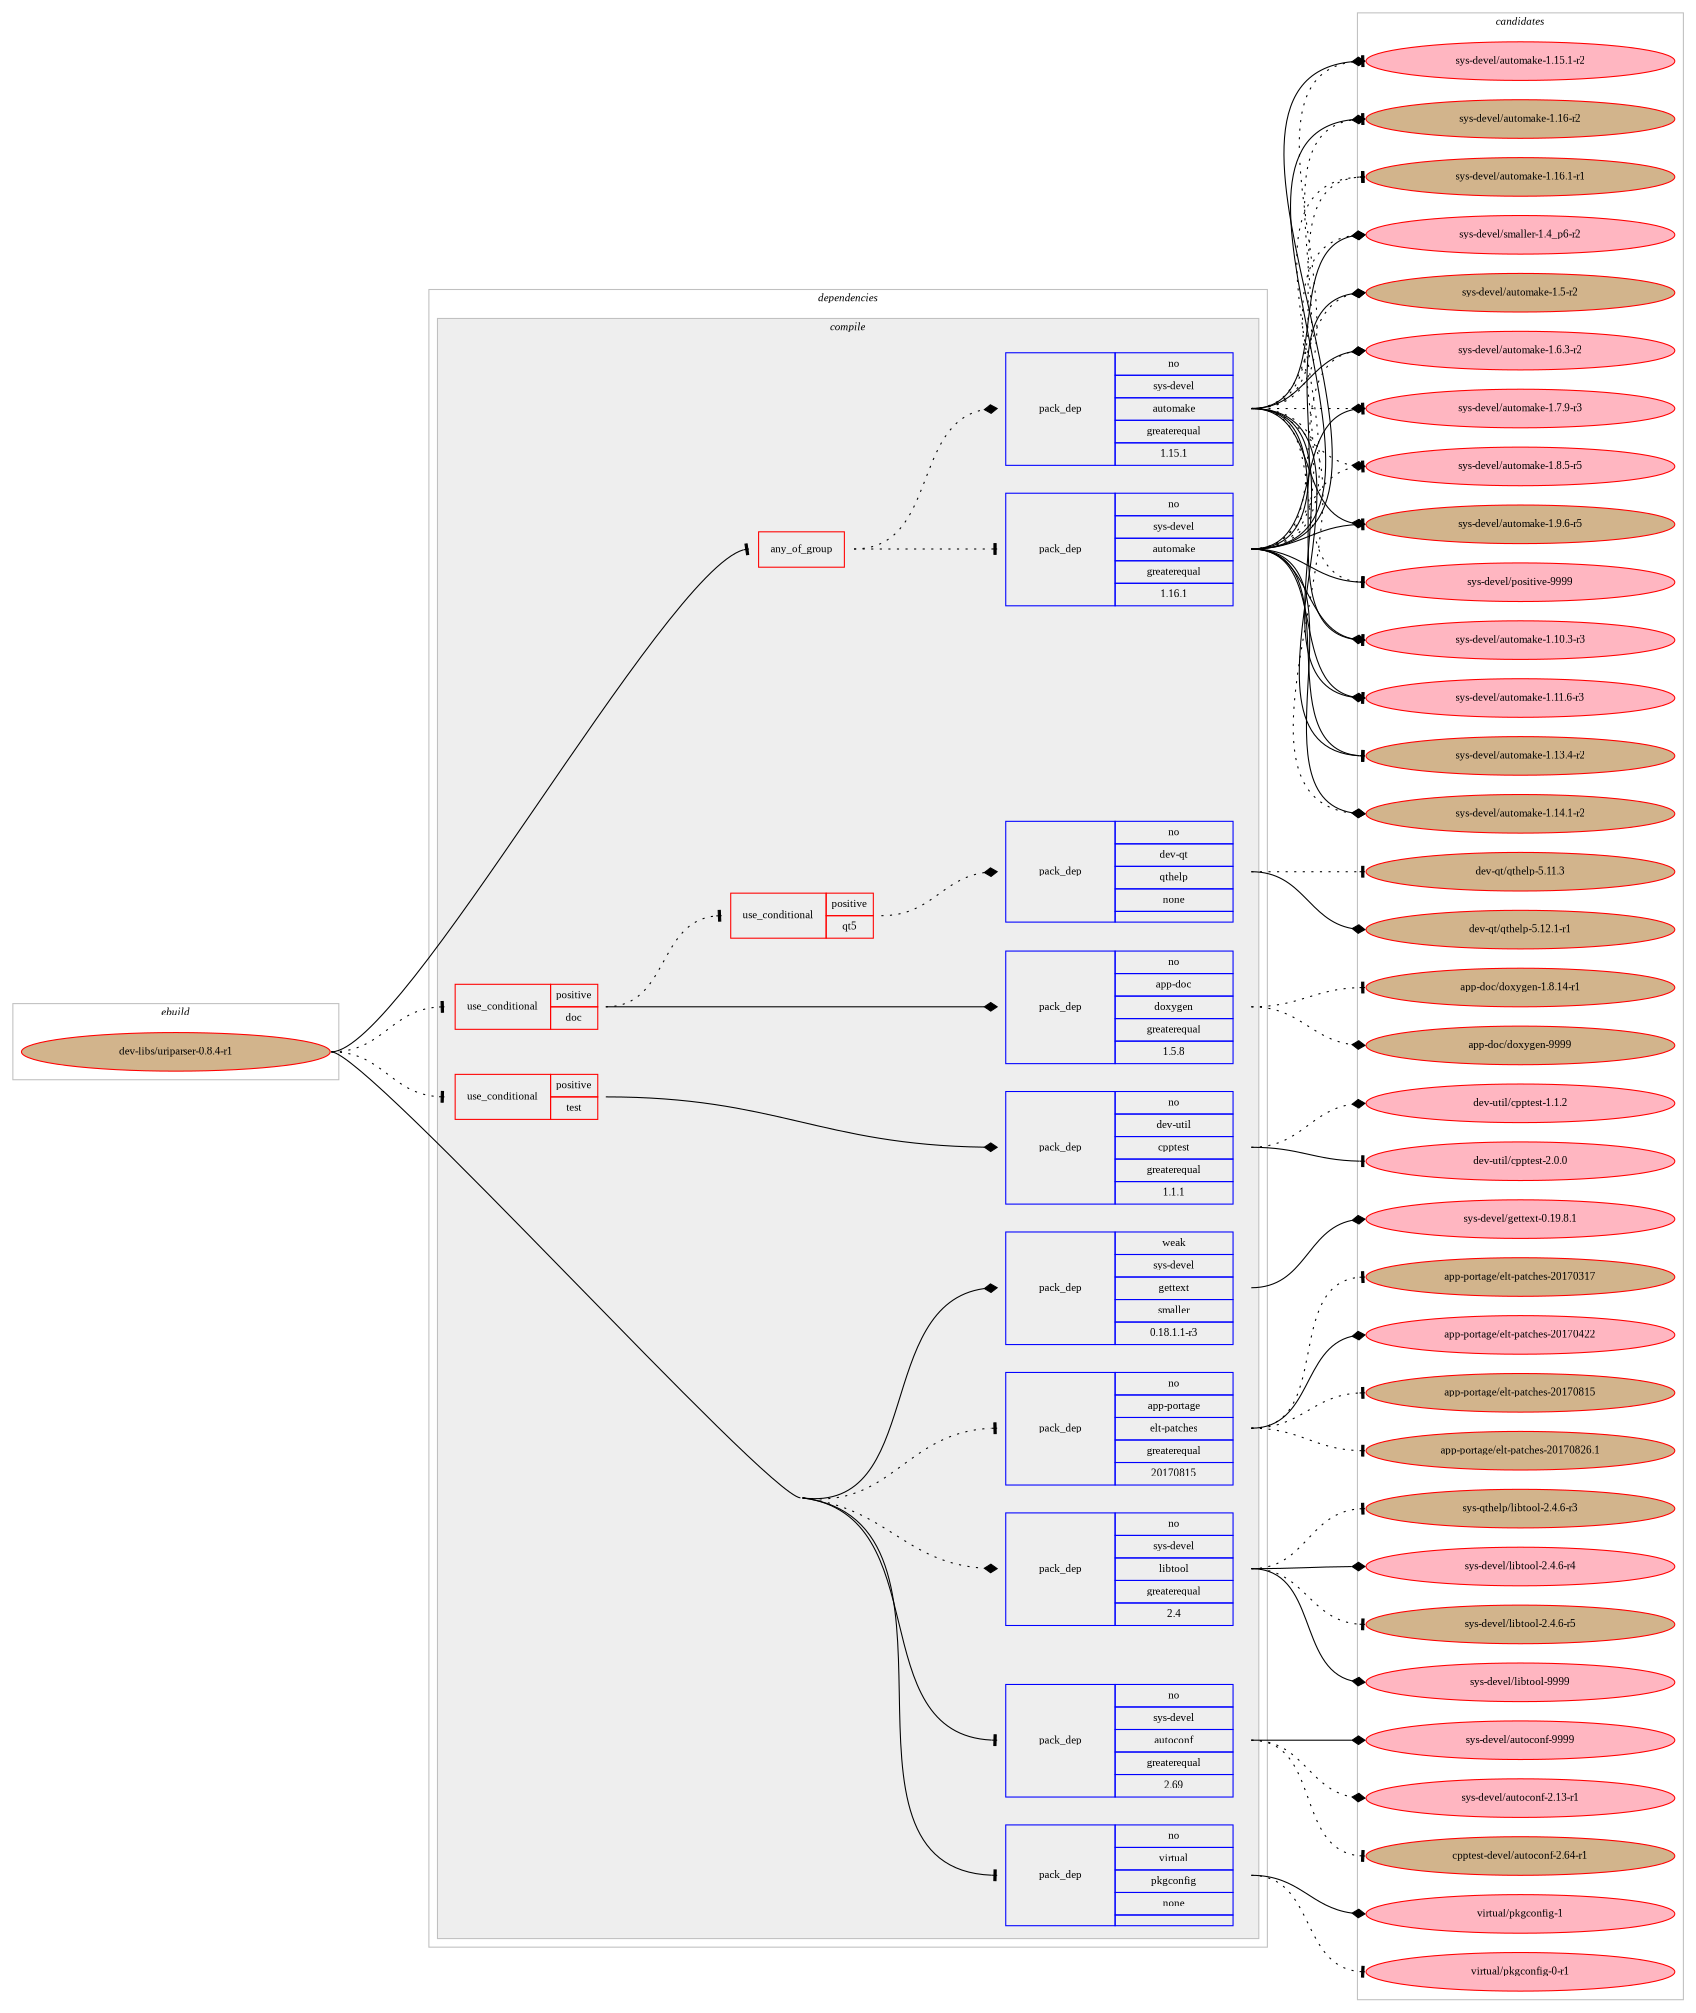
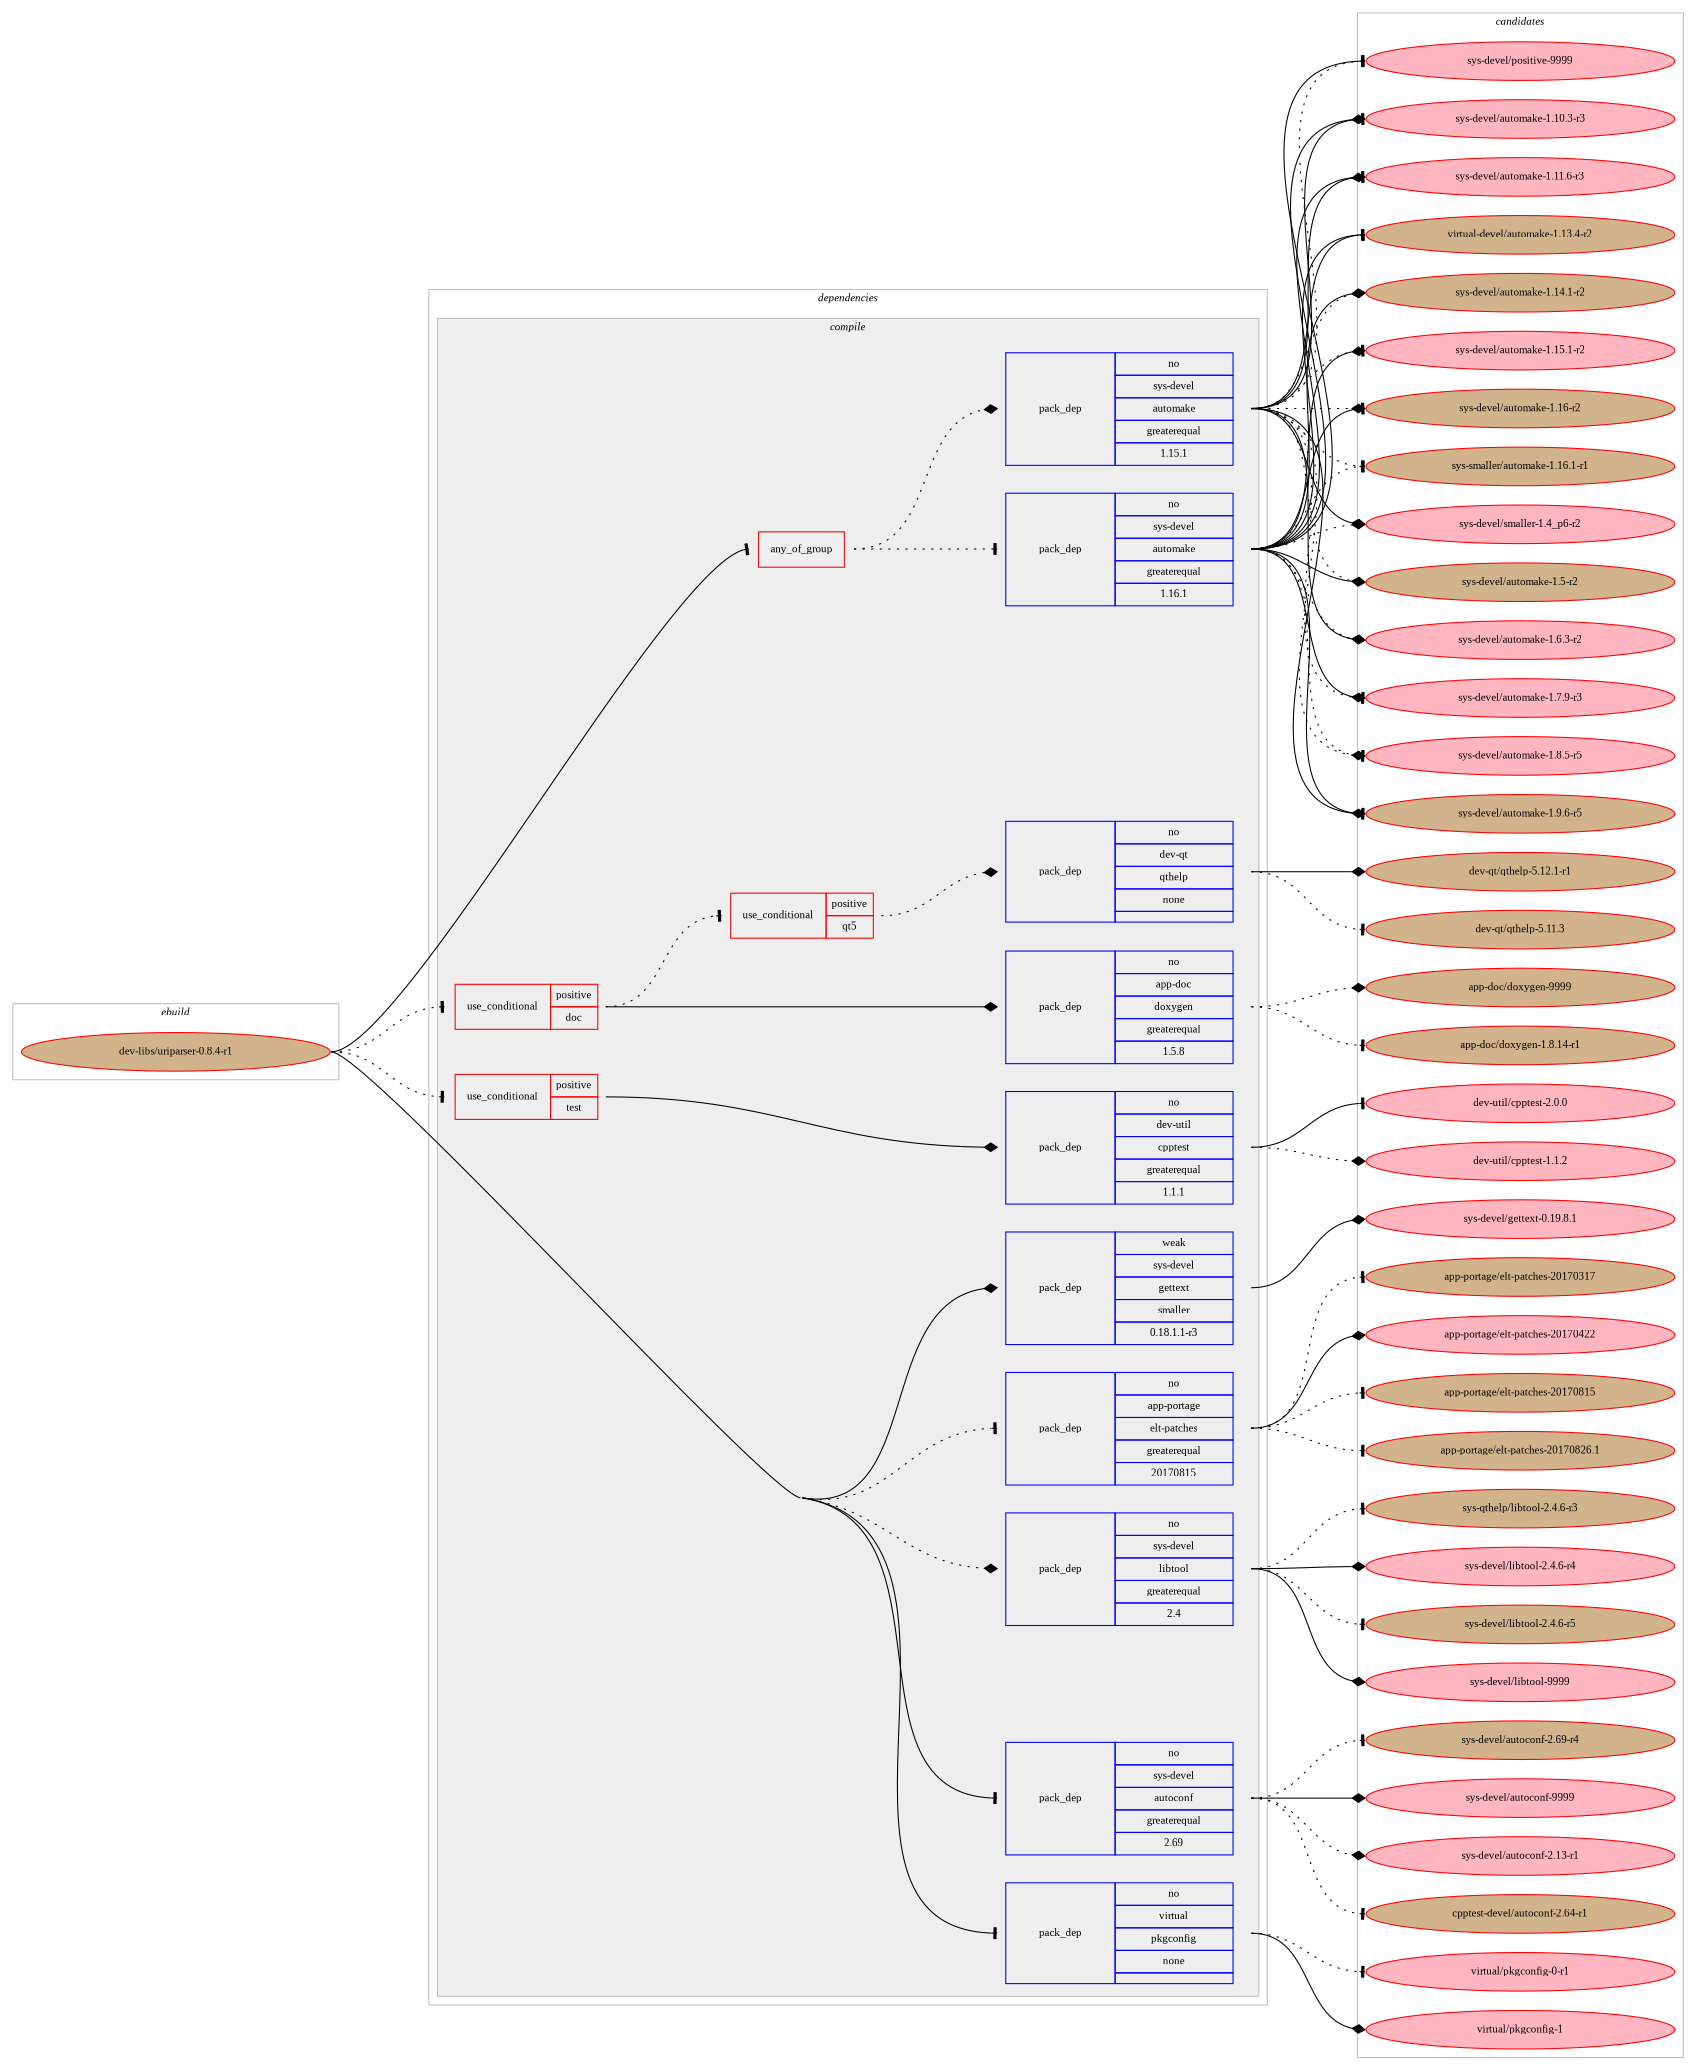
node "sys-devel/automake-1.16.1-r1": label "sys-devel/automake-1.16.1-r1" -> "sys-smaller/automake-1.16.1-r1"
node "sys-devel/automake-1.13.4-r2": label "sys-devel/automake-1.13.4-r2" -> "virtual-devel/automake-1.13.4-r2"
node "sys-devel/autoconf-2.69-r4": added
